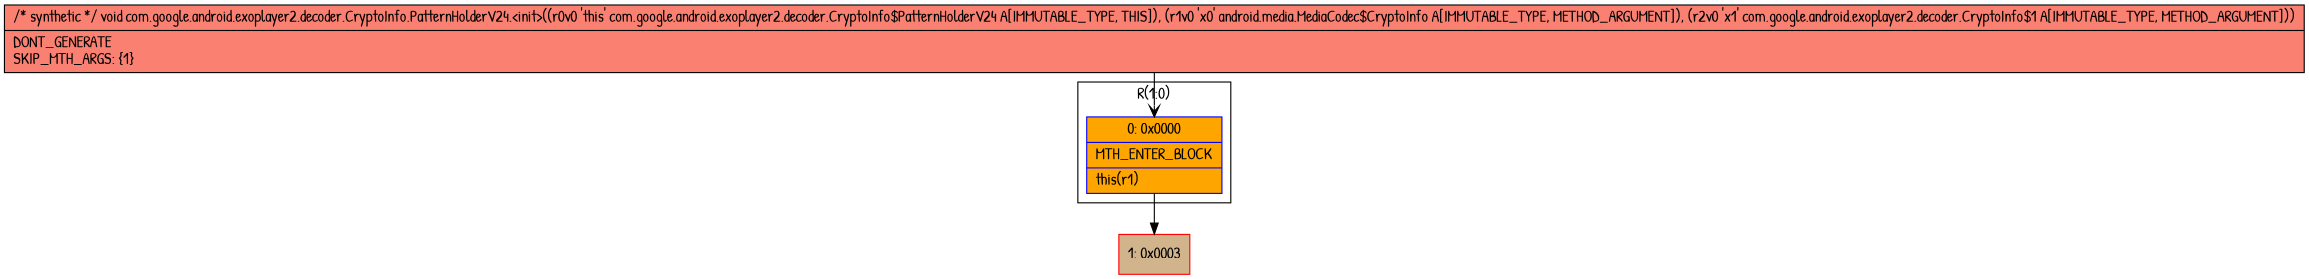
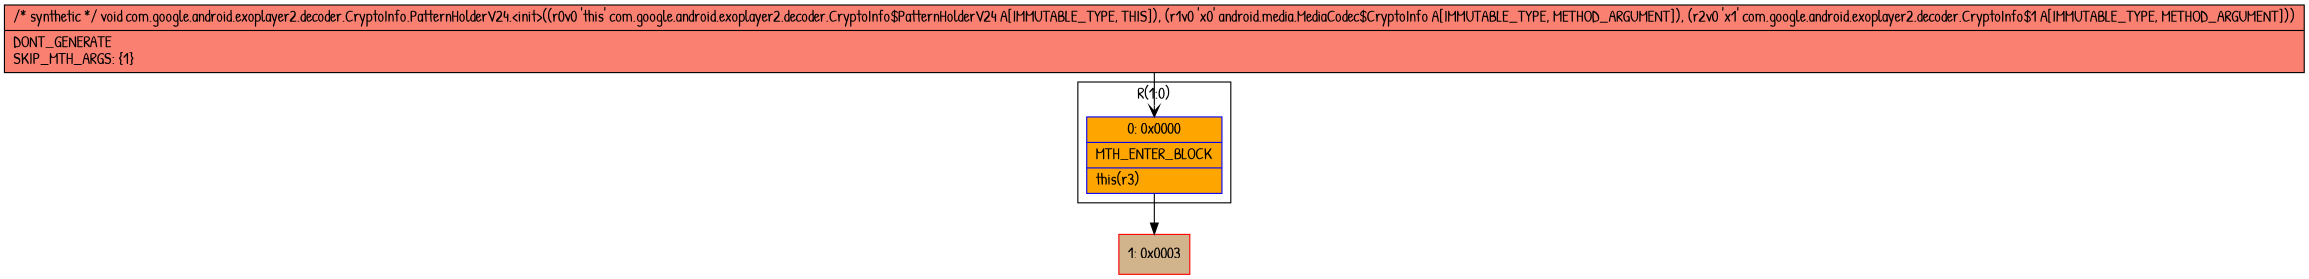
node "0: 0x0000": text "this(r1)" -> "this(r3)"
